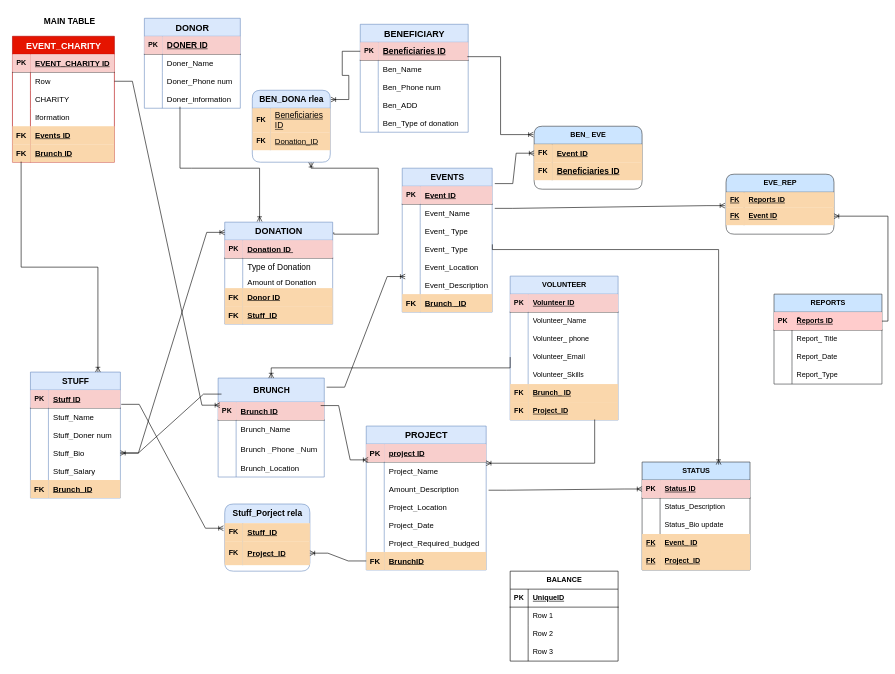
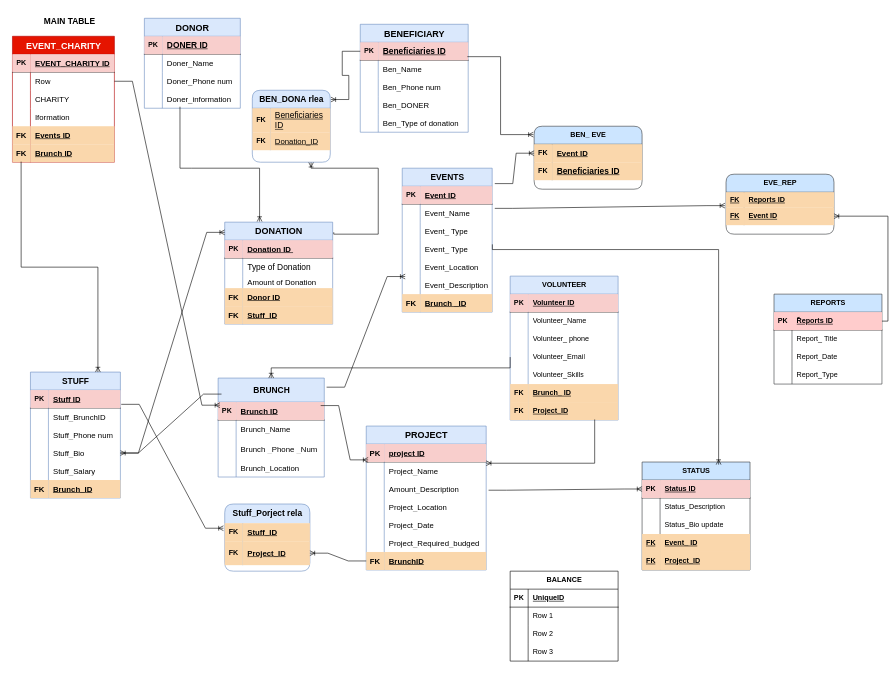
node "Ben_ADD": label "Ben_ADD" -> "Ben_DONER"
node "Stuff_Name": label "Stuff_Name" -> "Stuff_BrunchID"
node "Stuff_Doner num": label "Stuff_Doner num" -> "Stuff_Phone num"
